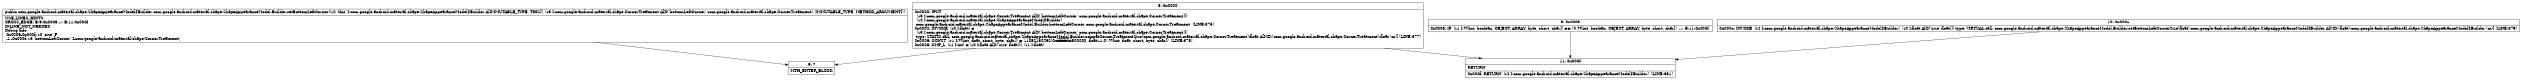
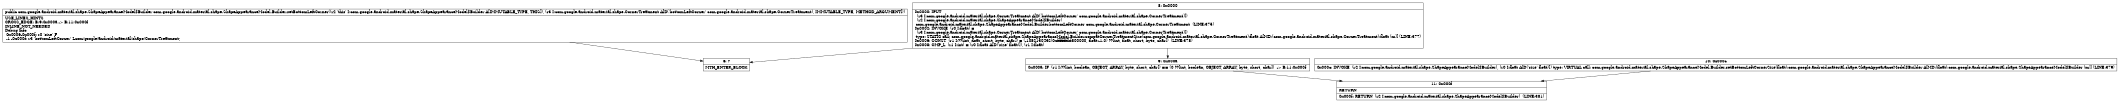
edge "8: 0x0000" -> "11: 0x000f": now "8: 0x0000" -> "9: 0x000a"
